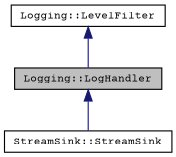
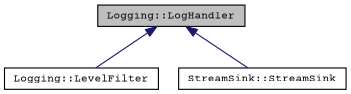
edge "Logging::LogHandler" -> "Logging::LevelFilter": reversed
